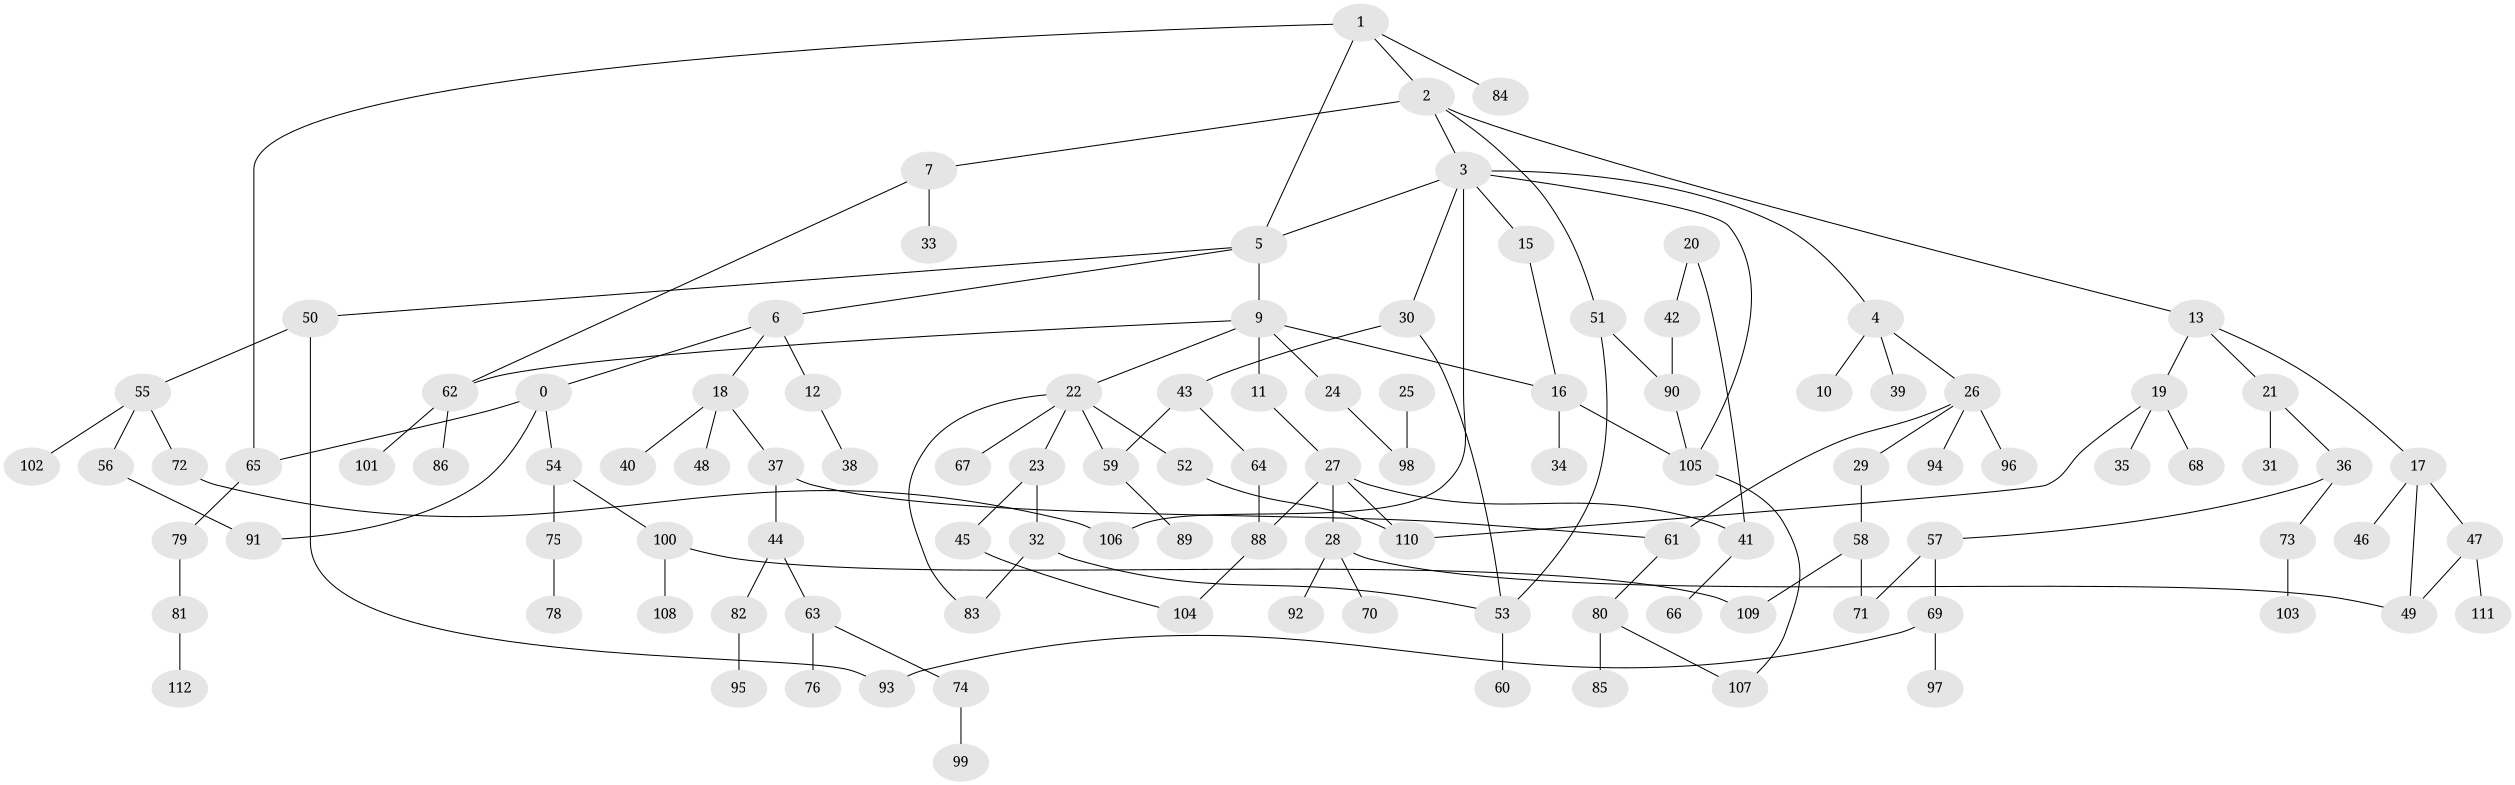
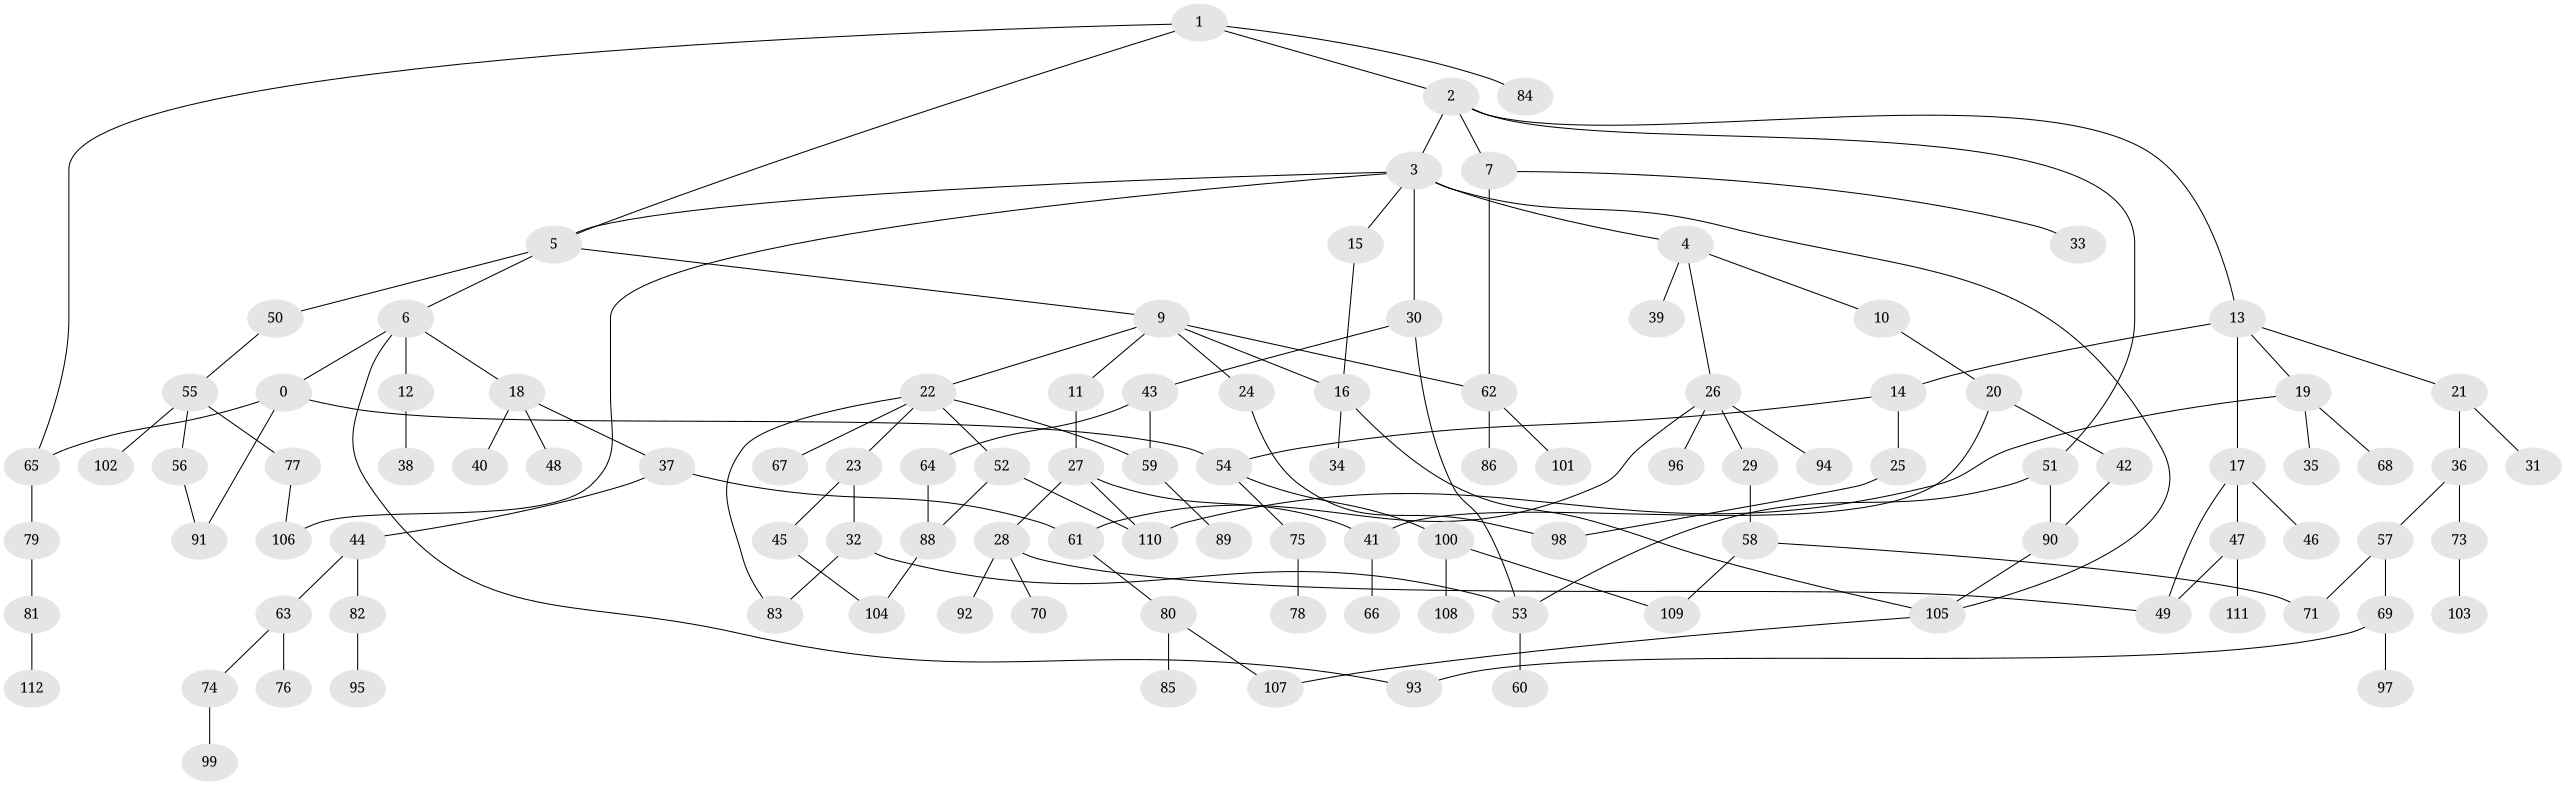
edge "10" -- "20": added
node "14": added
node "72": label "72" -> "77"
edge "27" -- "88": now "52" -- "88"
edge "50" -- "93": now "6" -- "93"
